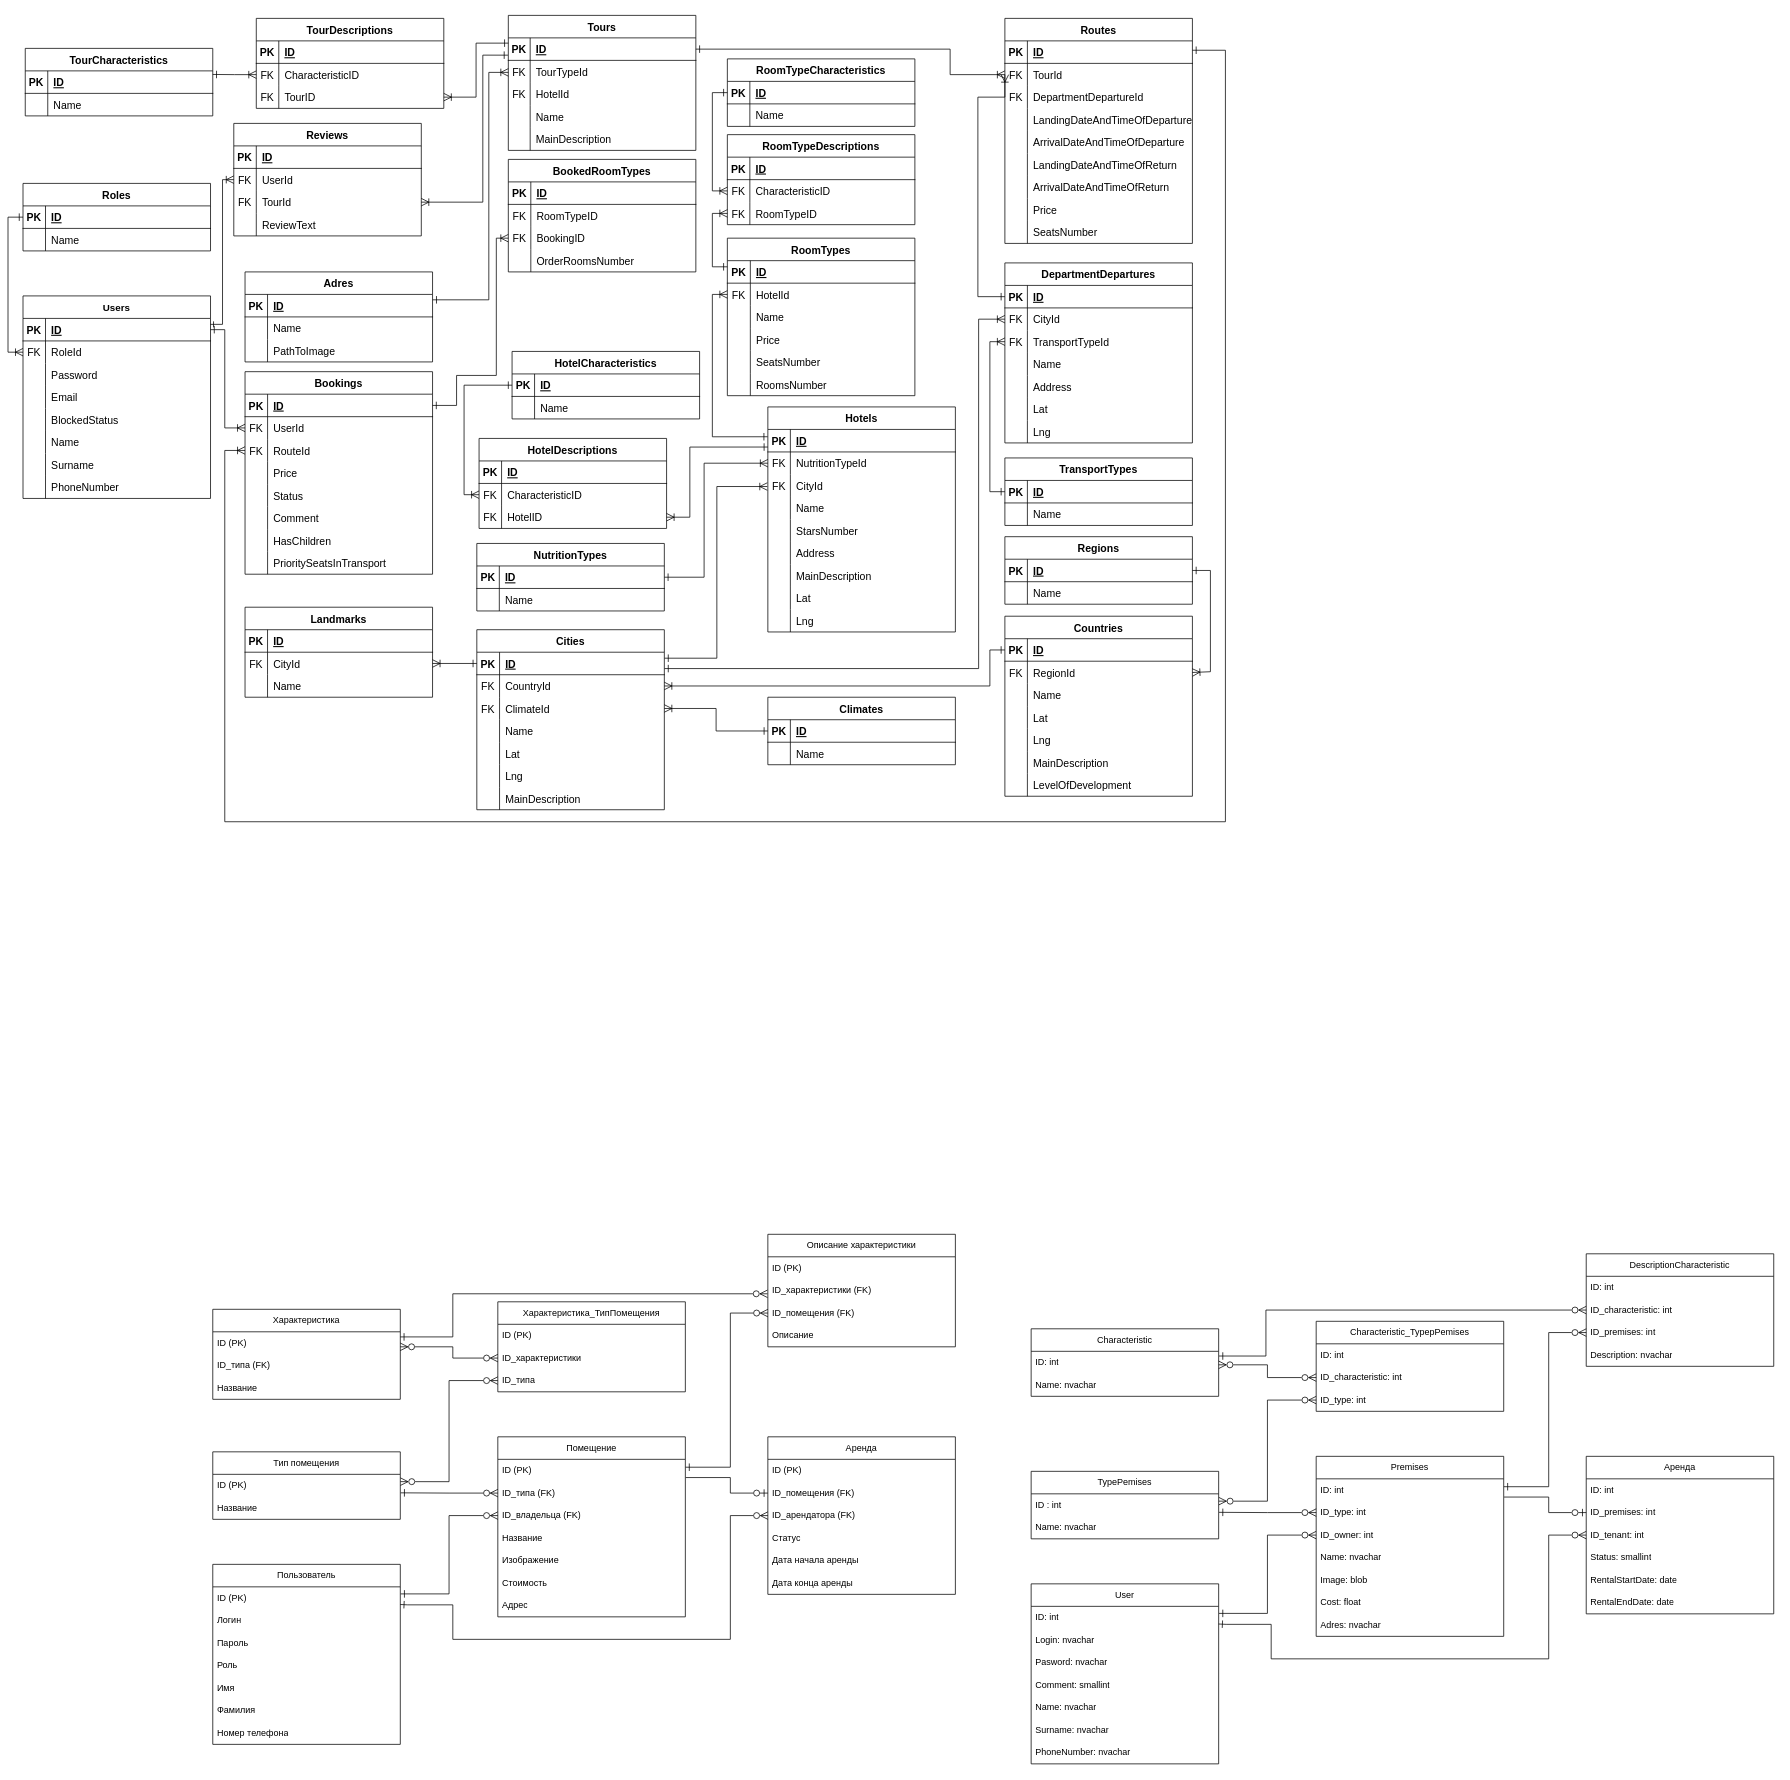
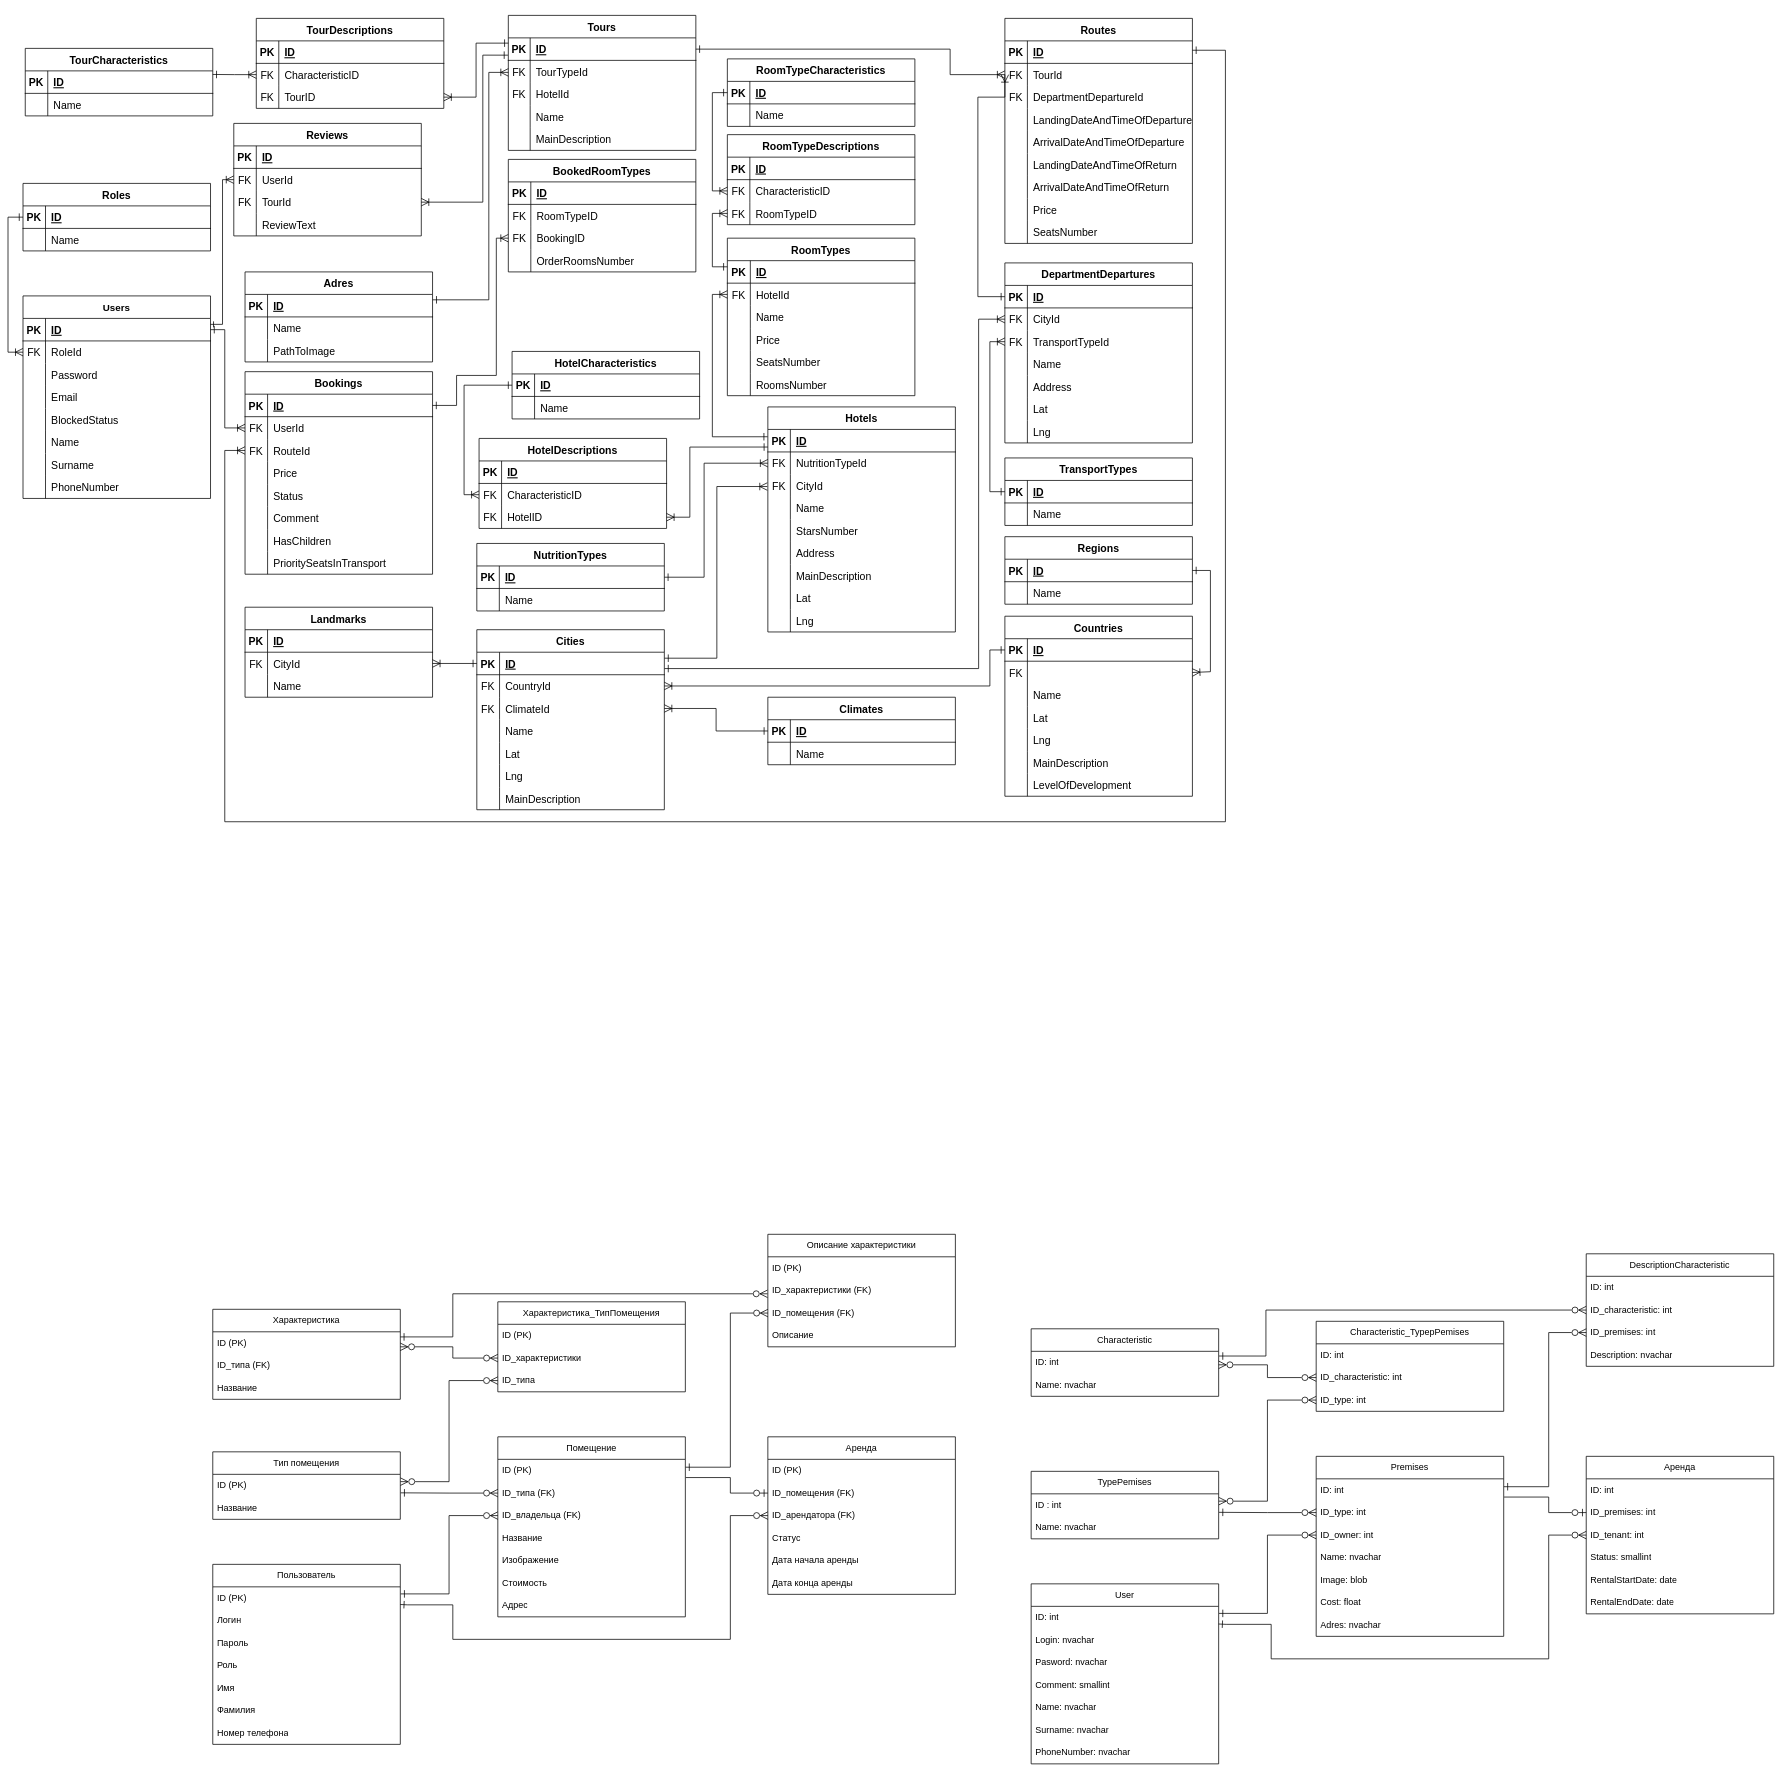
node "RegionId": removed
